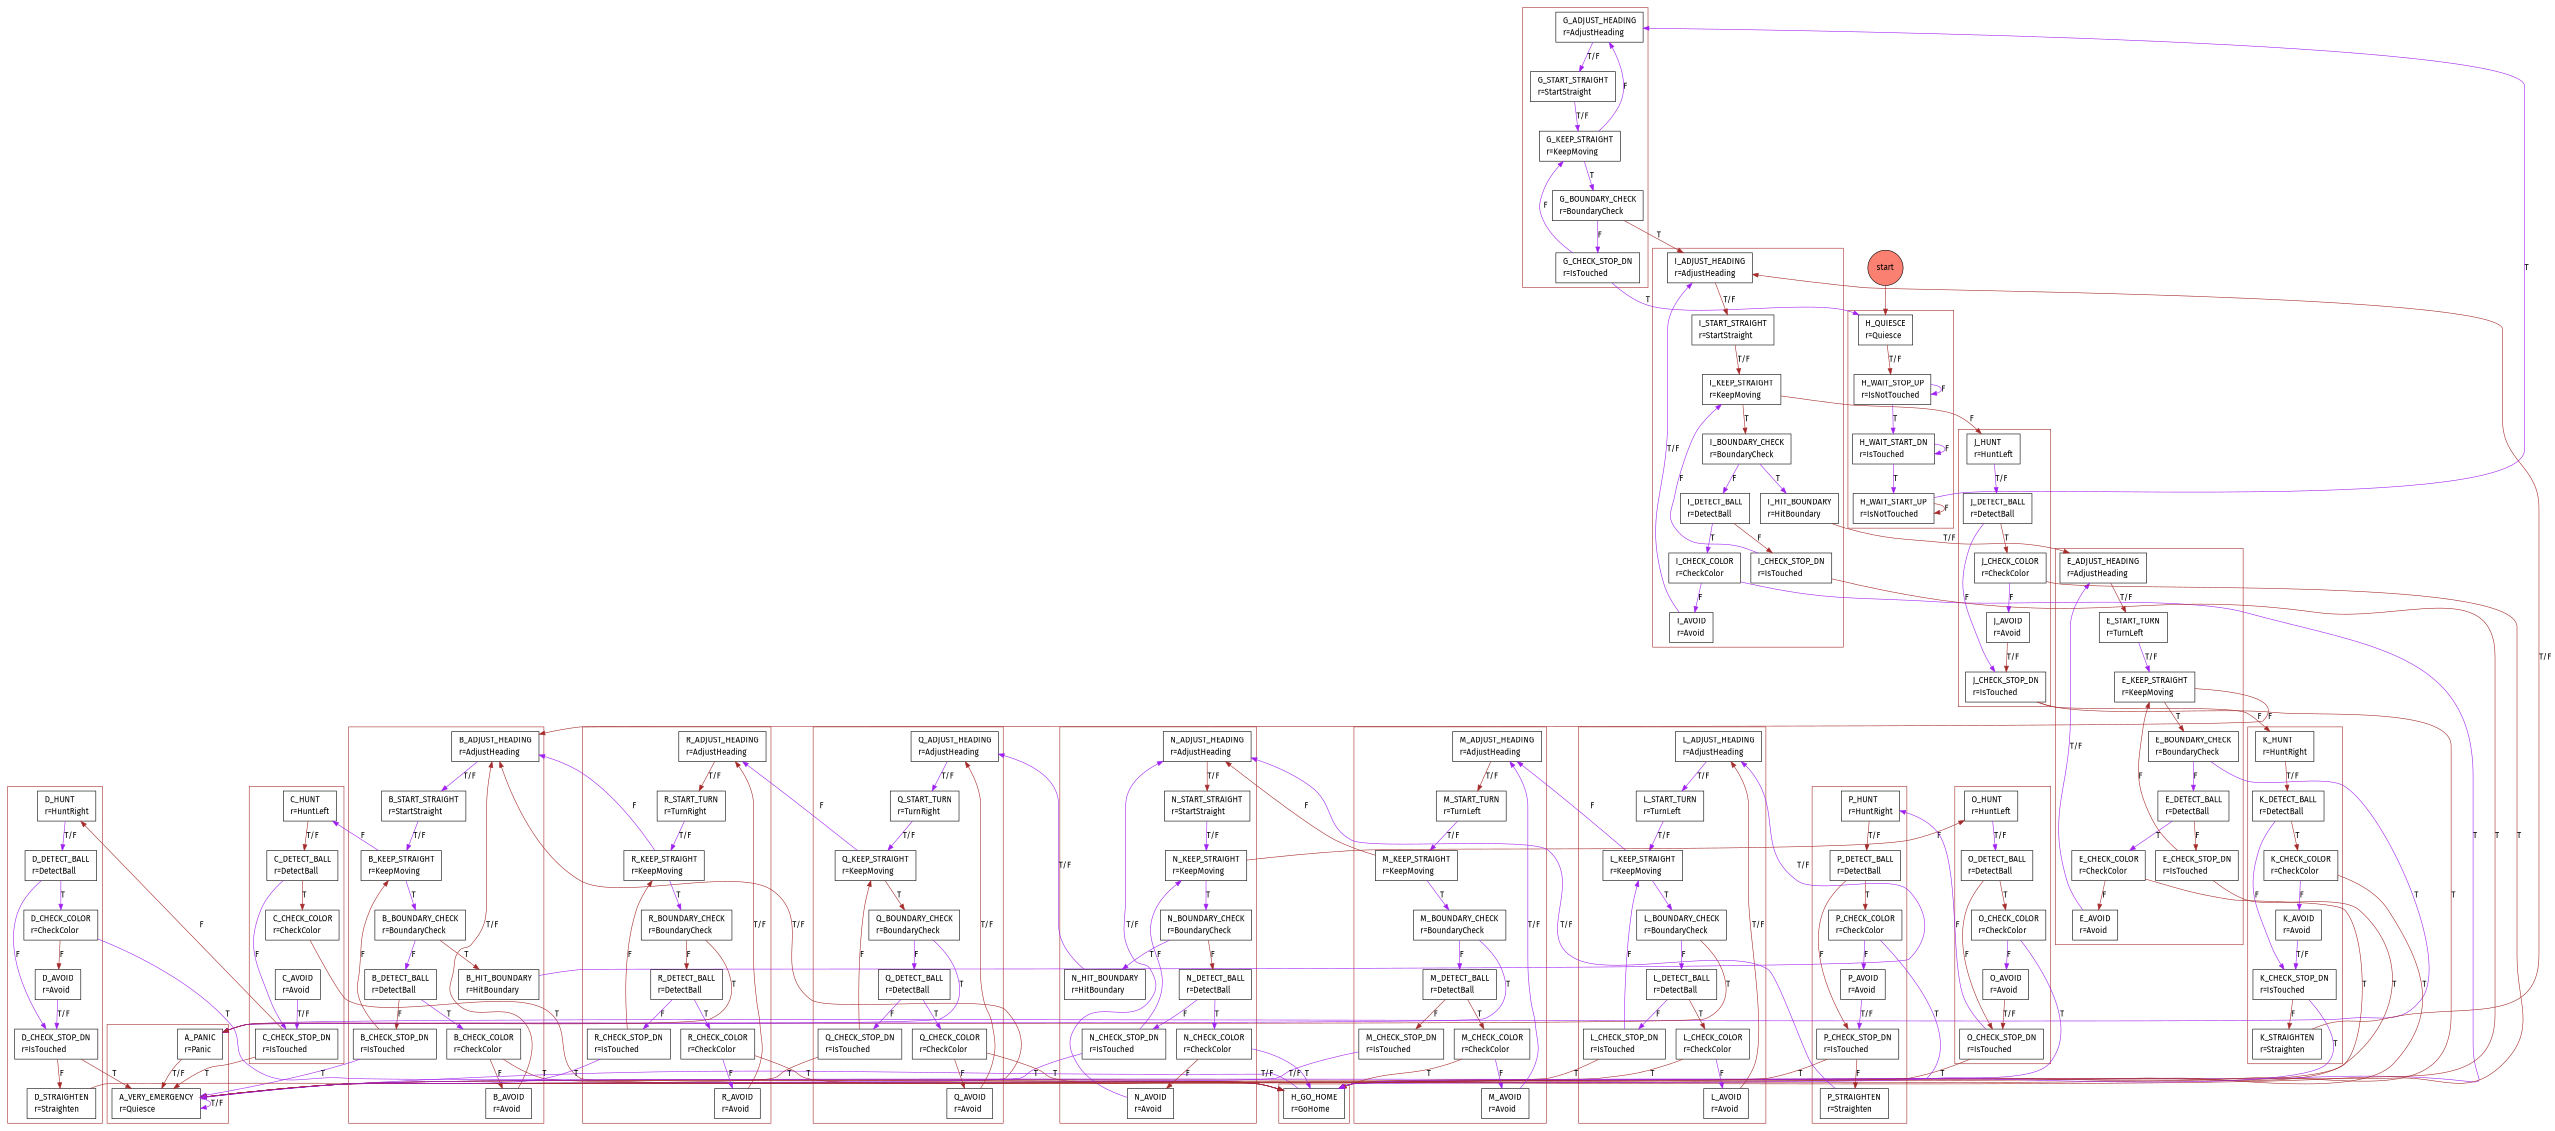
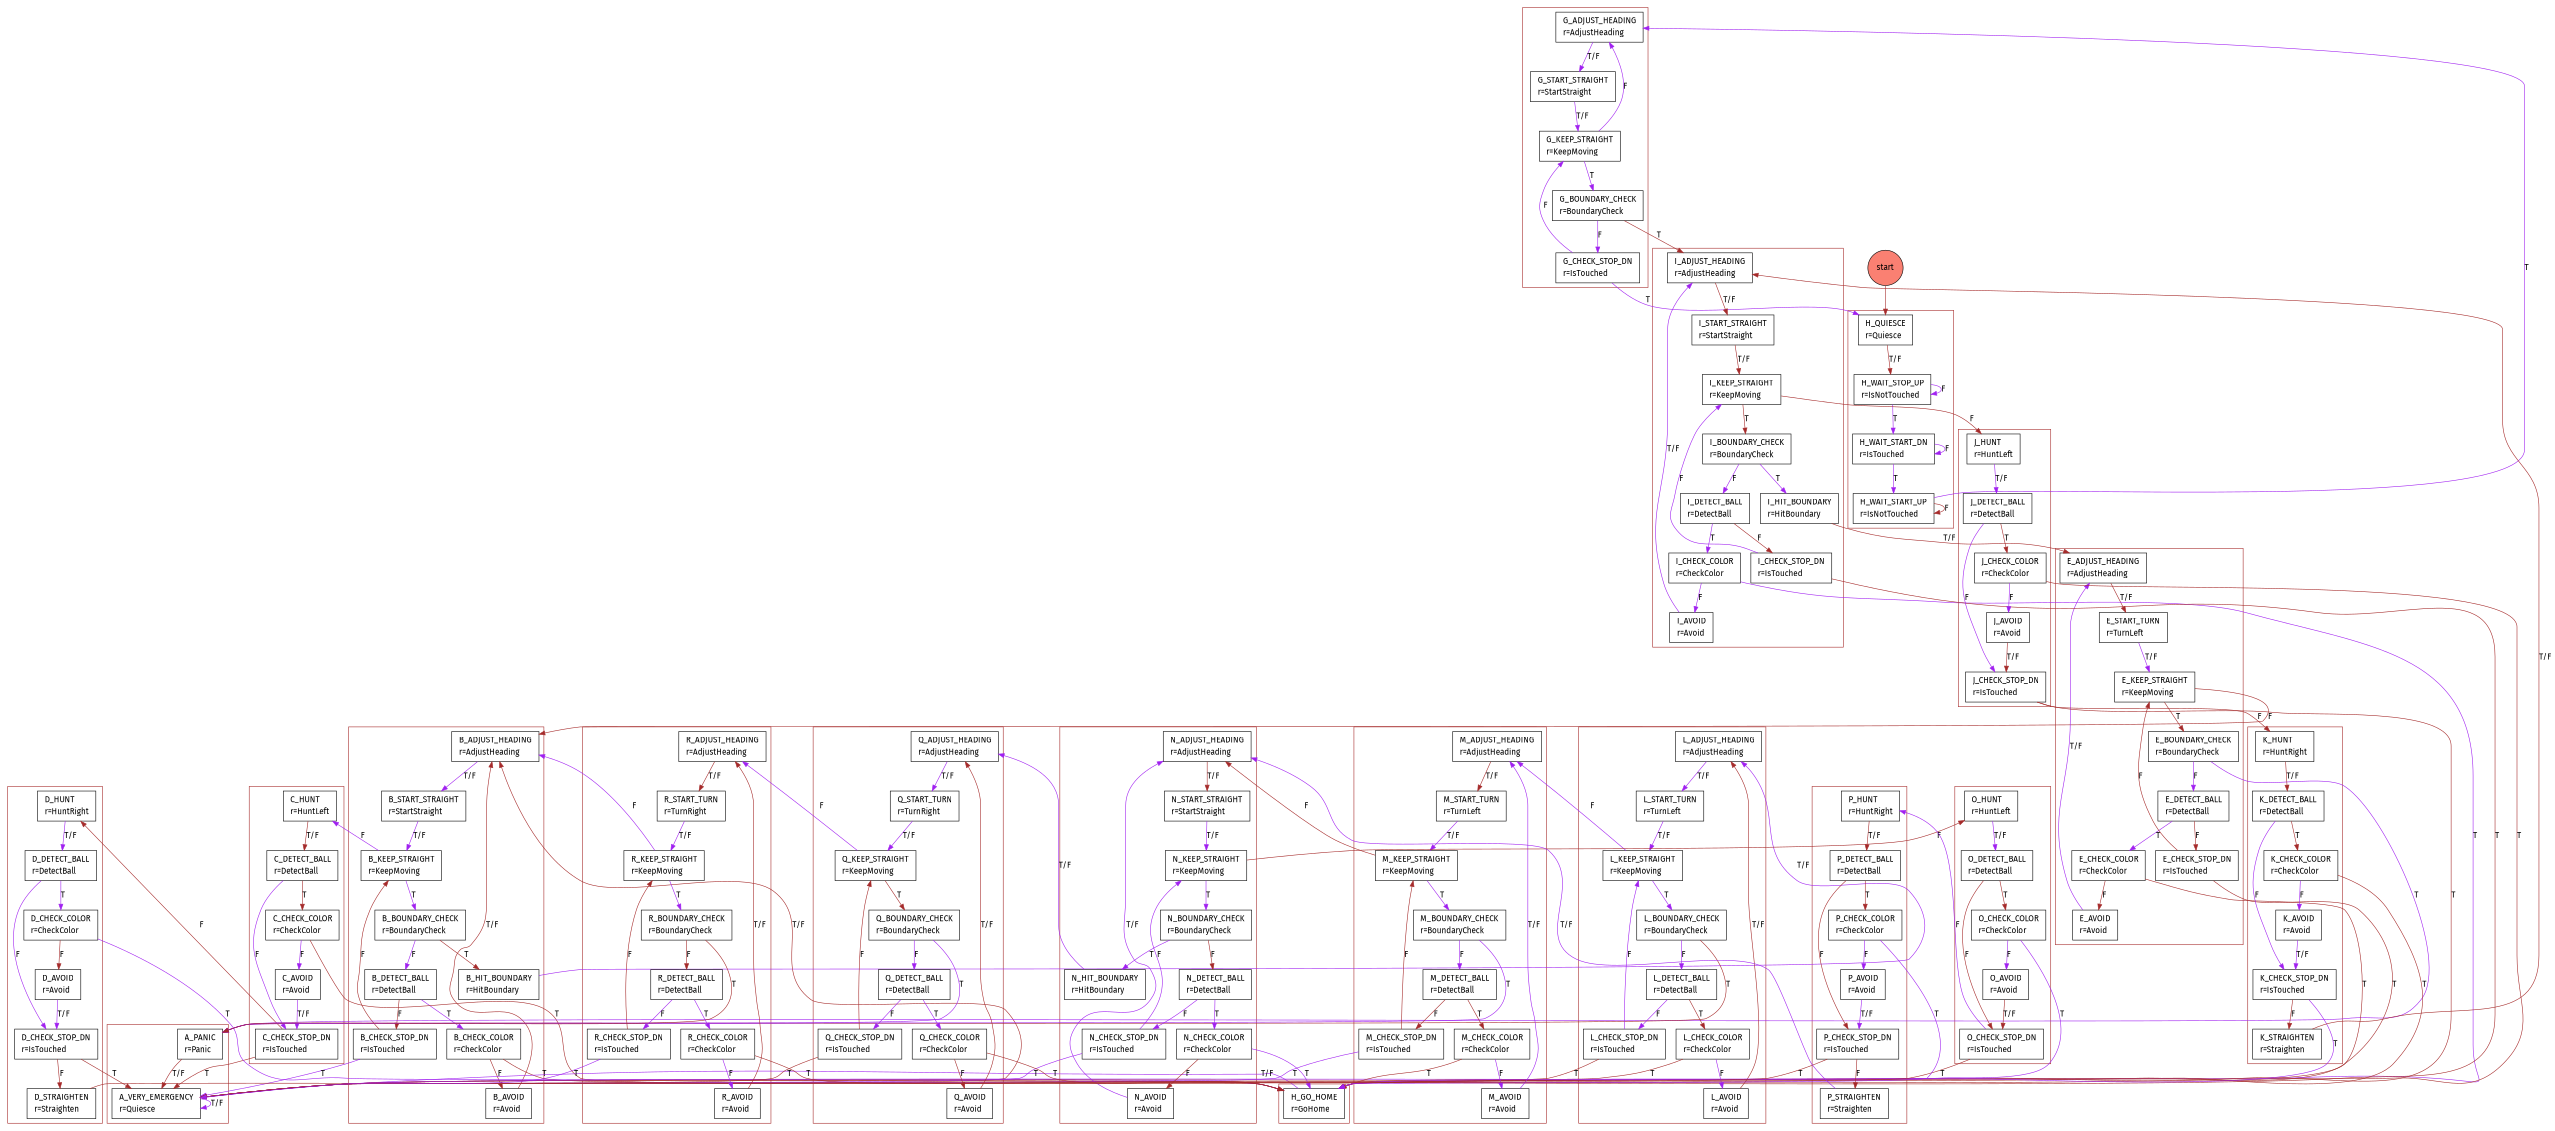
edge "C_CHECK_COLOR" -> "C_AVOID": added, label "F"
edge "M_CHECK_STOP_DN" -> "M_KEEP_STRAIGHT": added, label "F"
edge "M_CHECK_STOP_DN" -> "A_VERY_EMERGENCY": label "T/F" -> "T"
